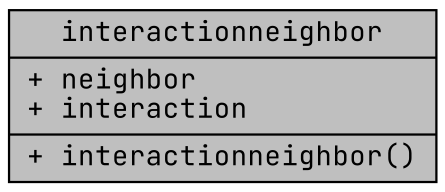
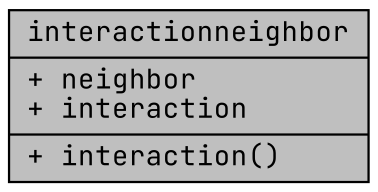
node "interactionneighbor": text "+ interactionneighbor()" -> "+ interaction()"
